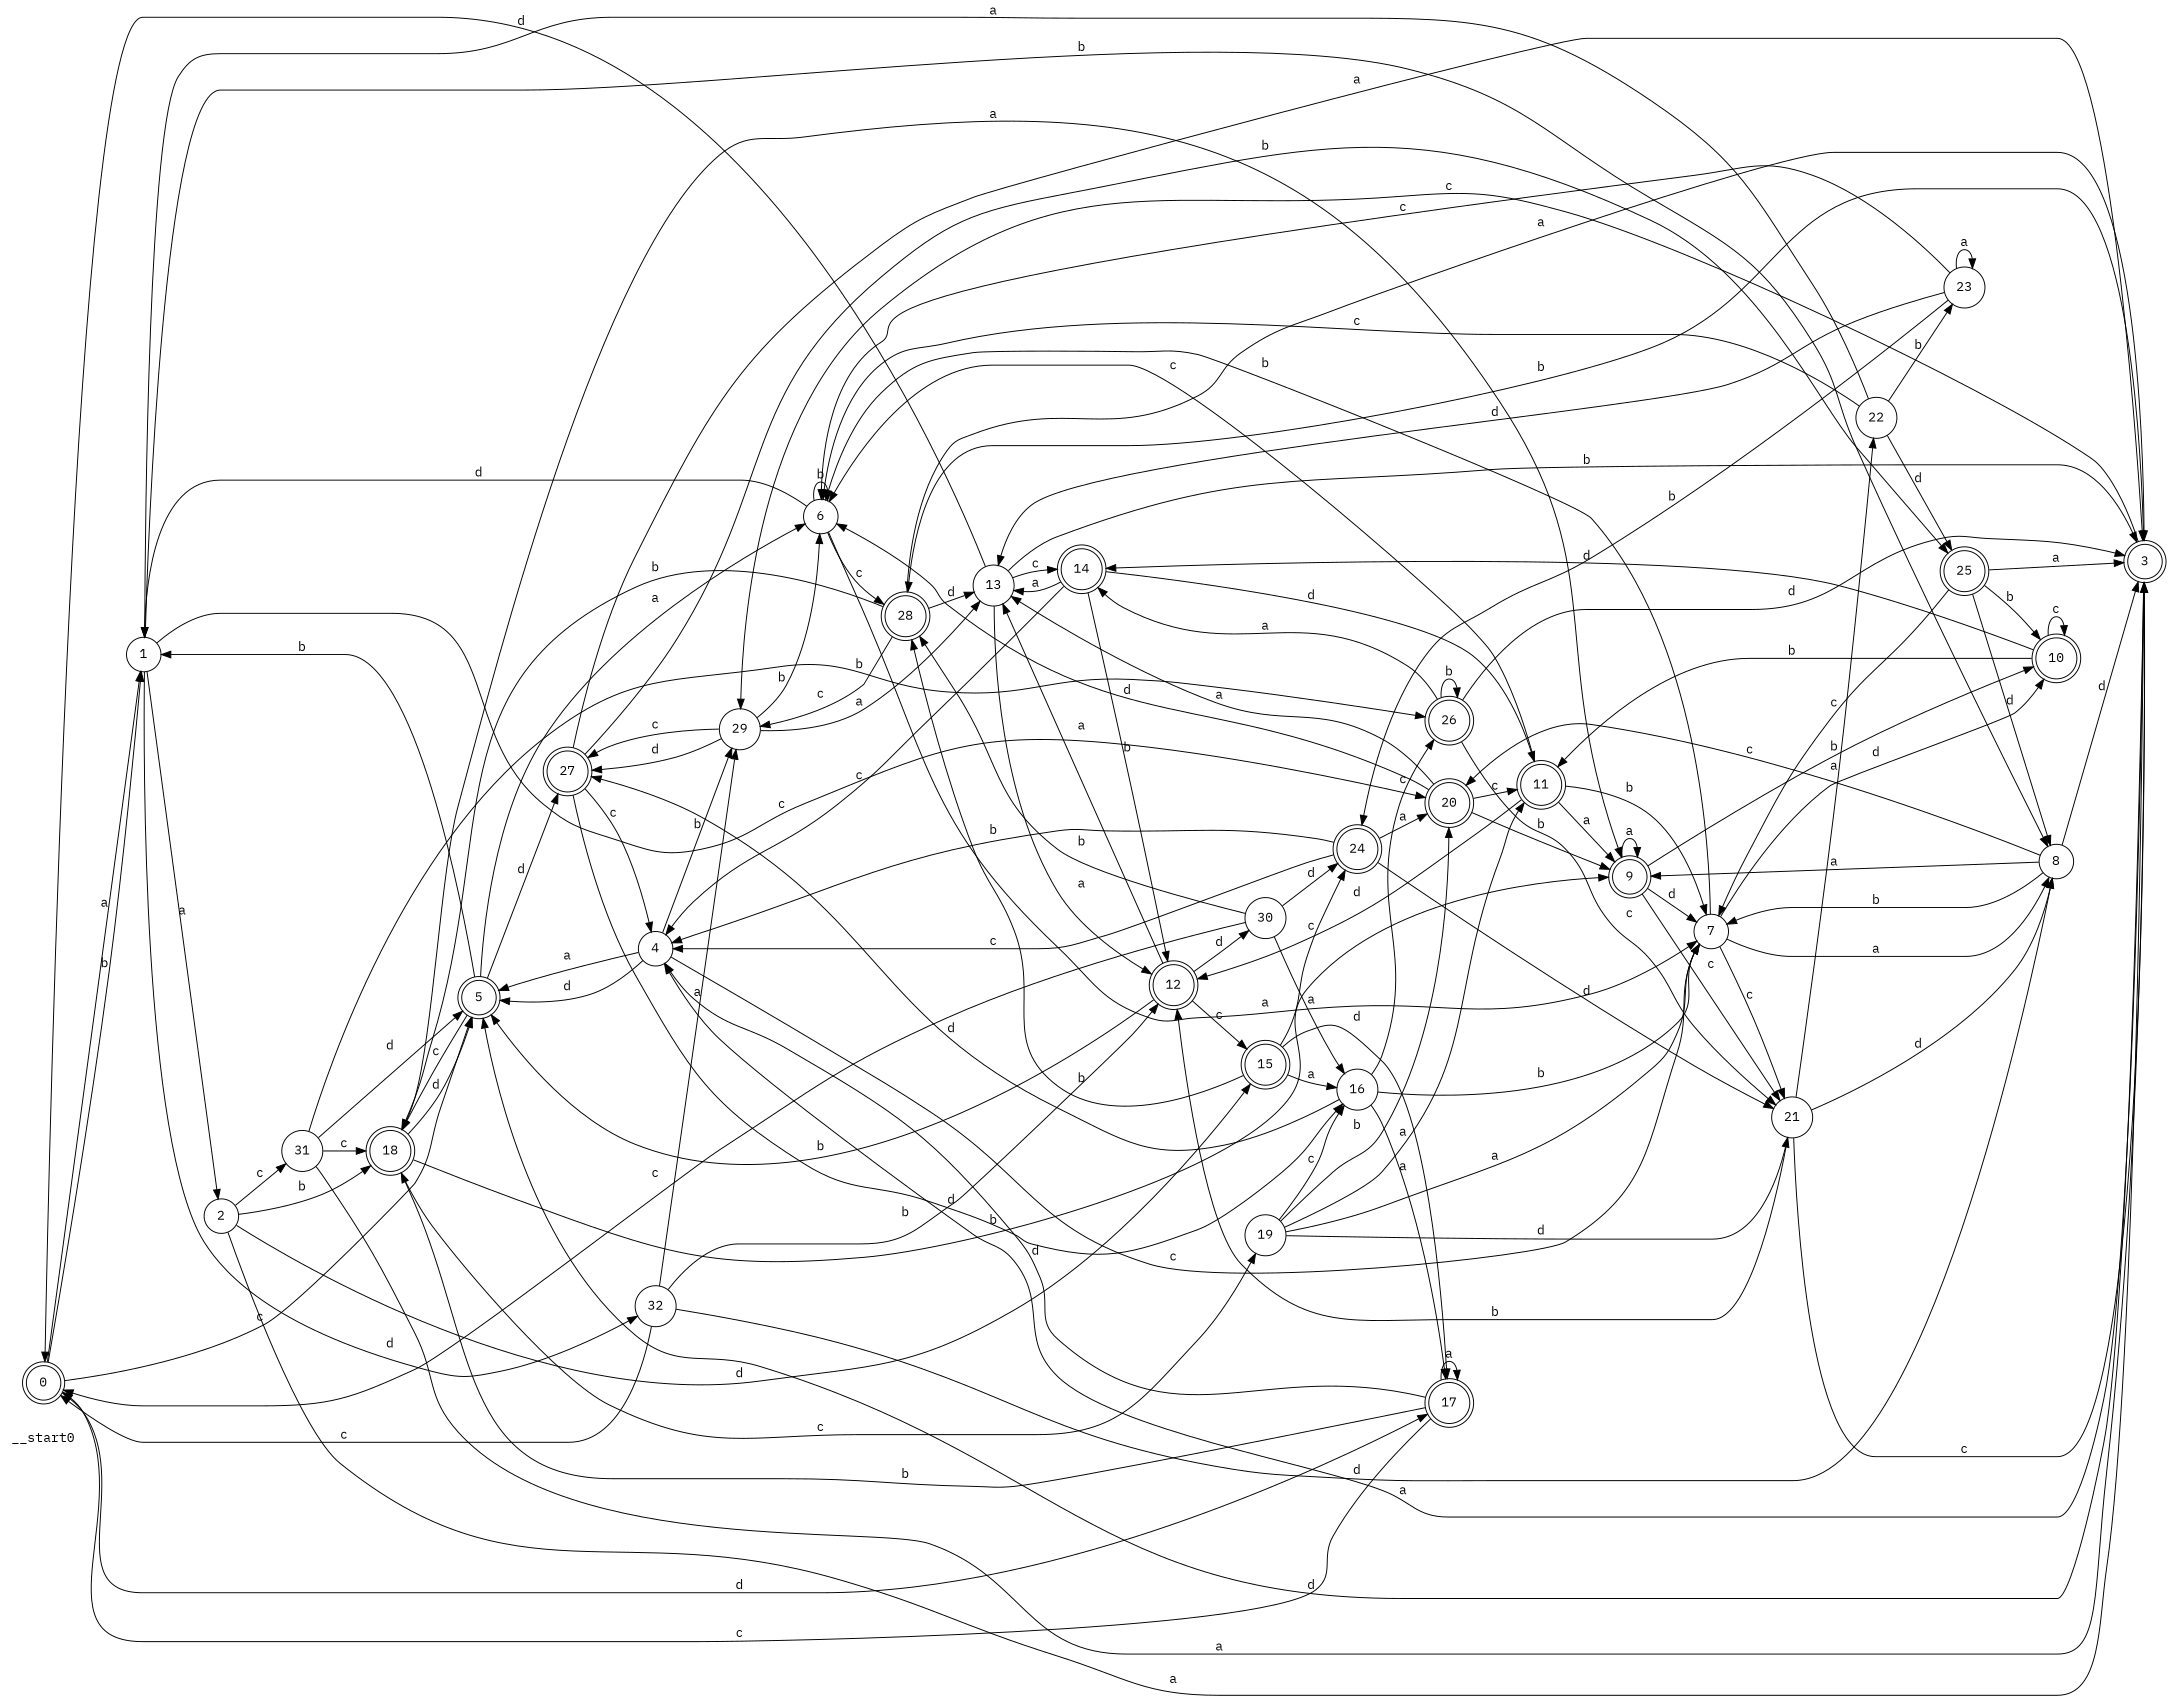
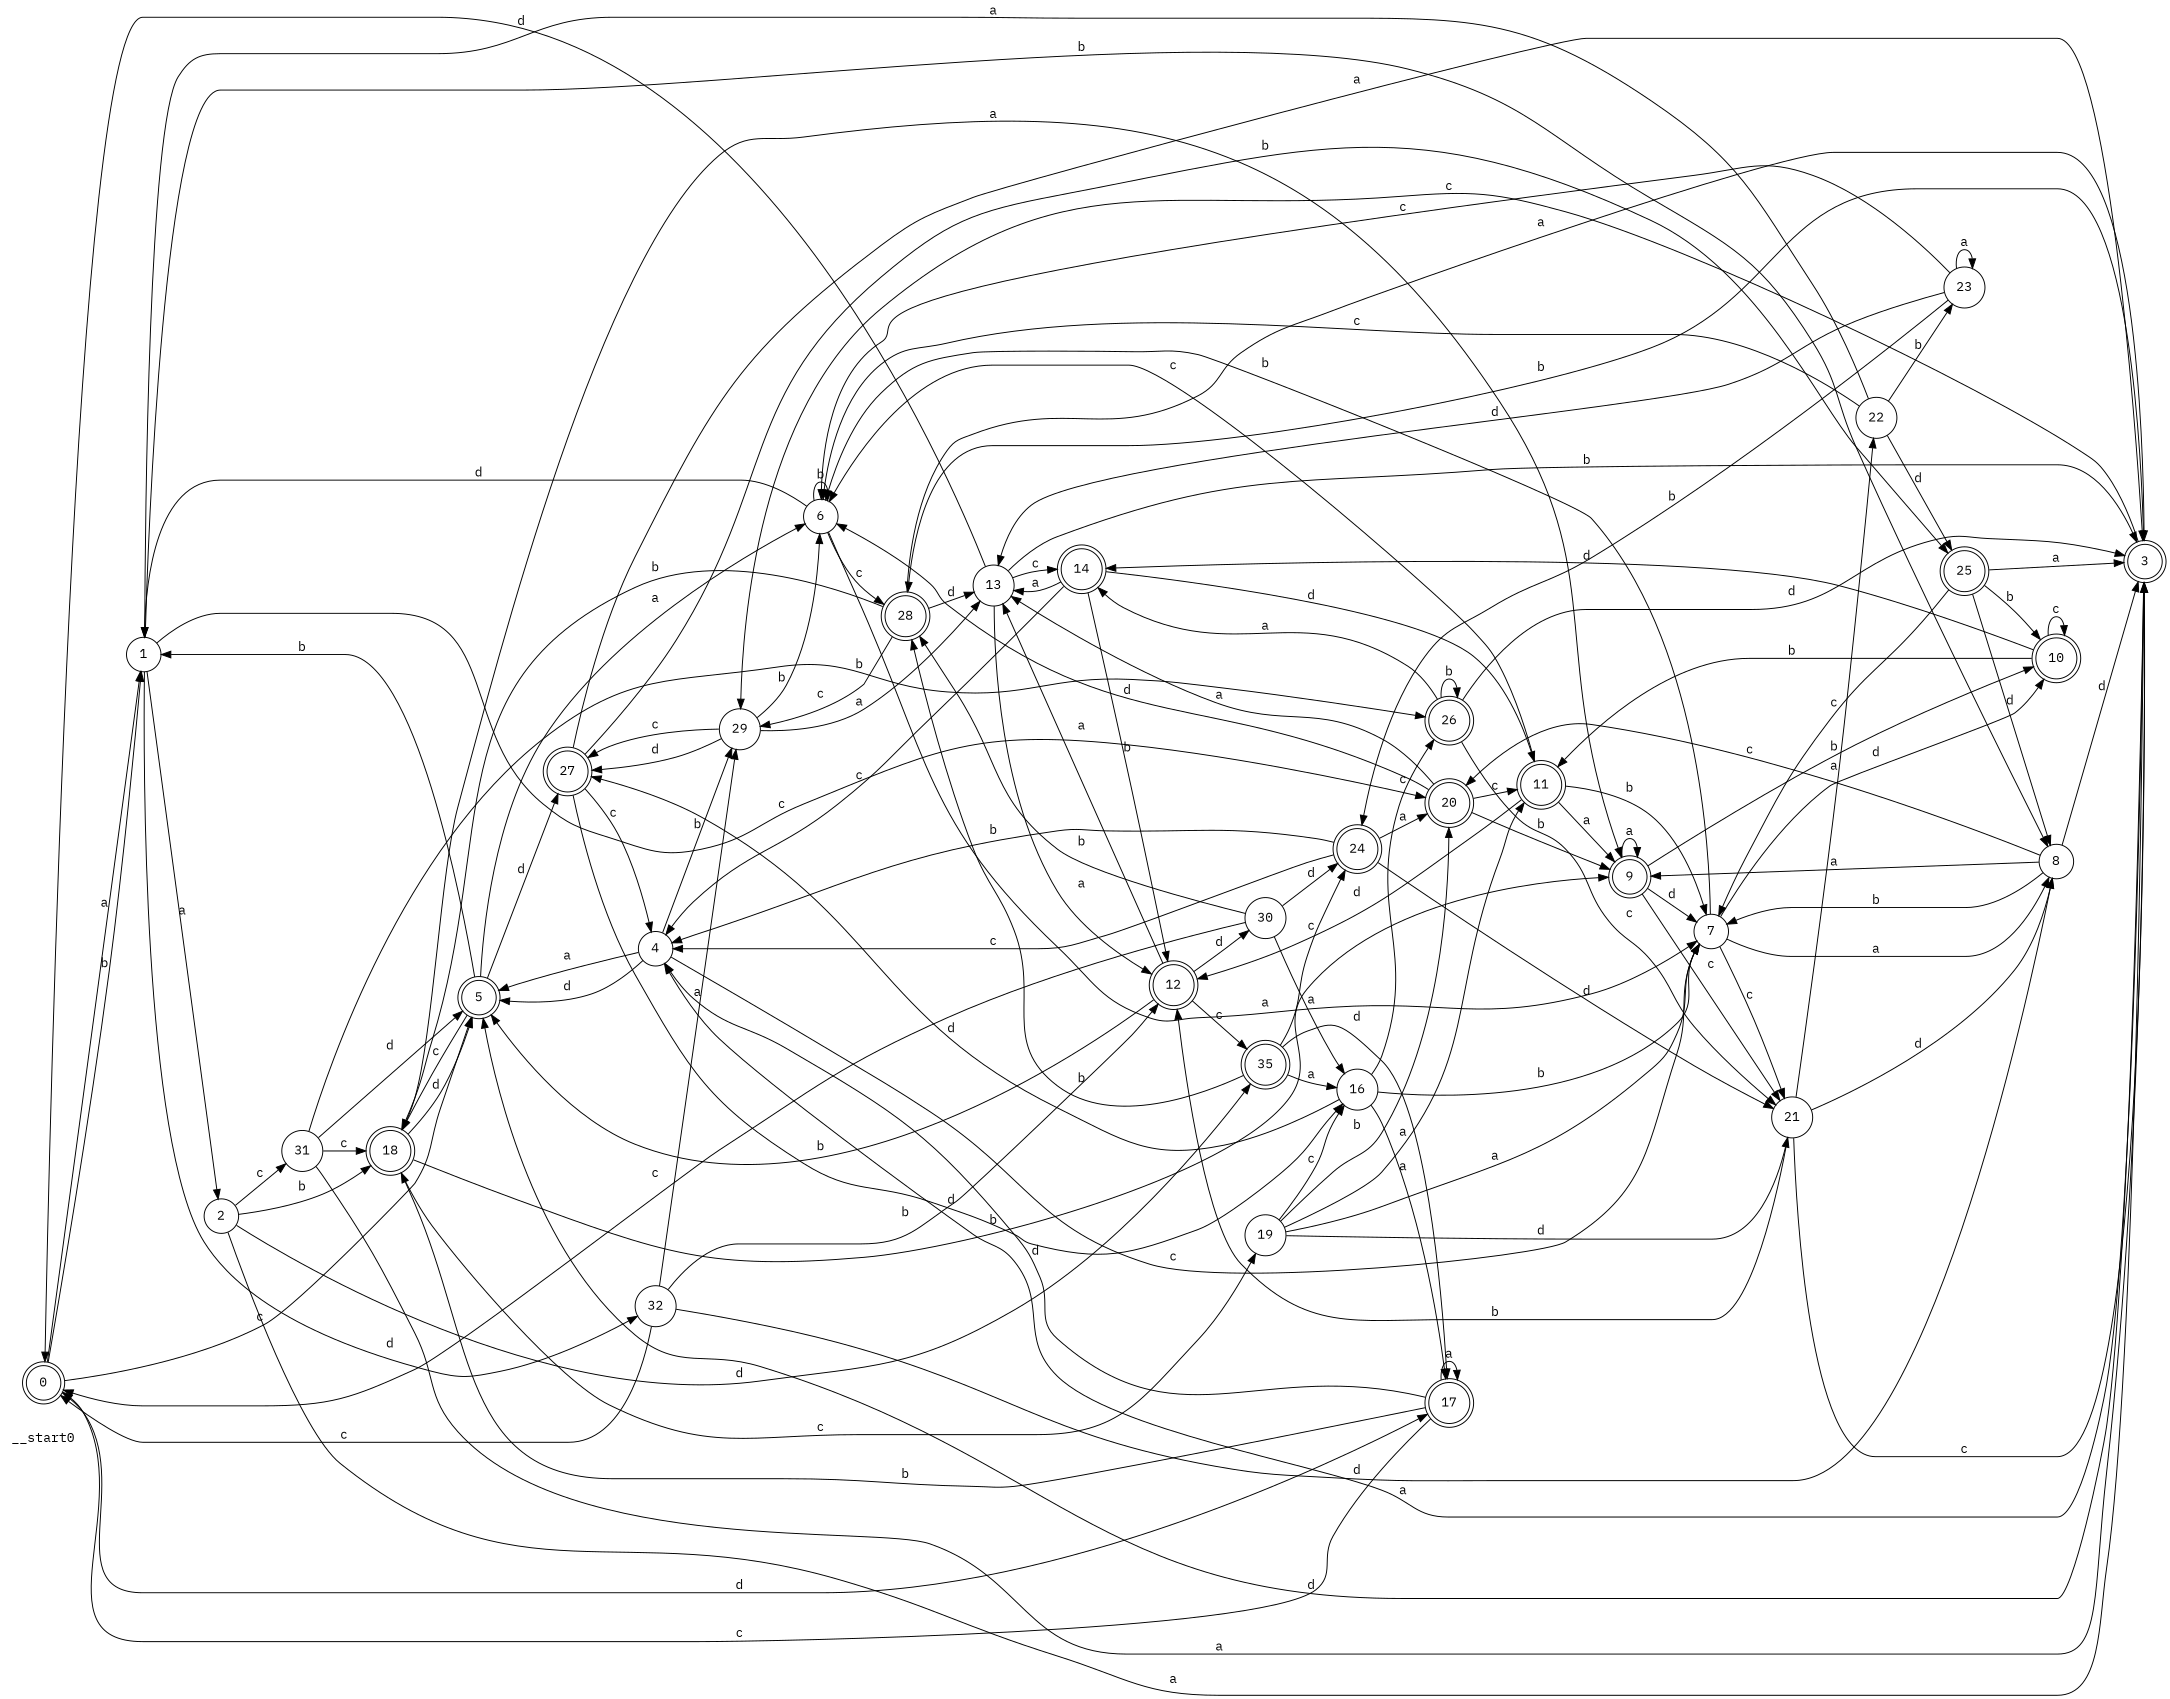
node "15": label "15" -> "35"
